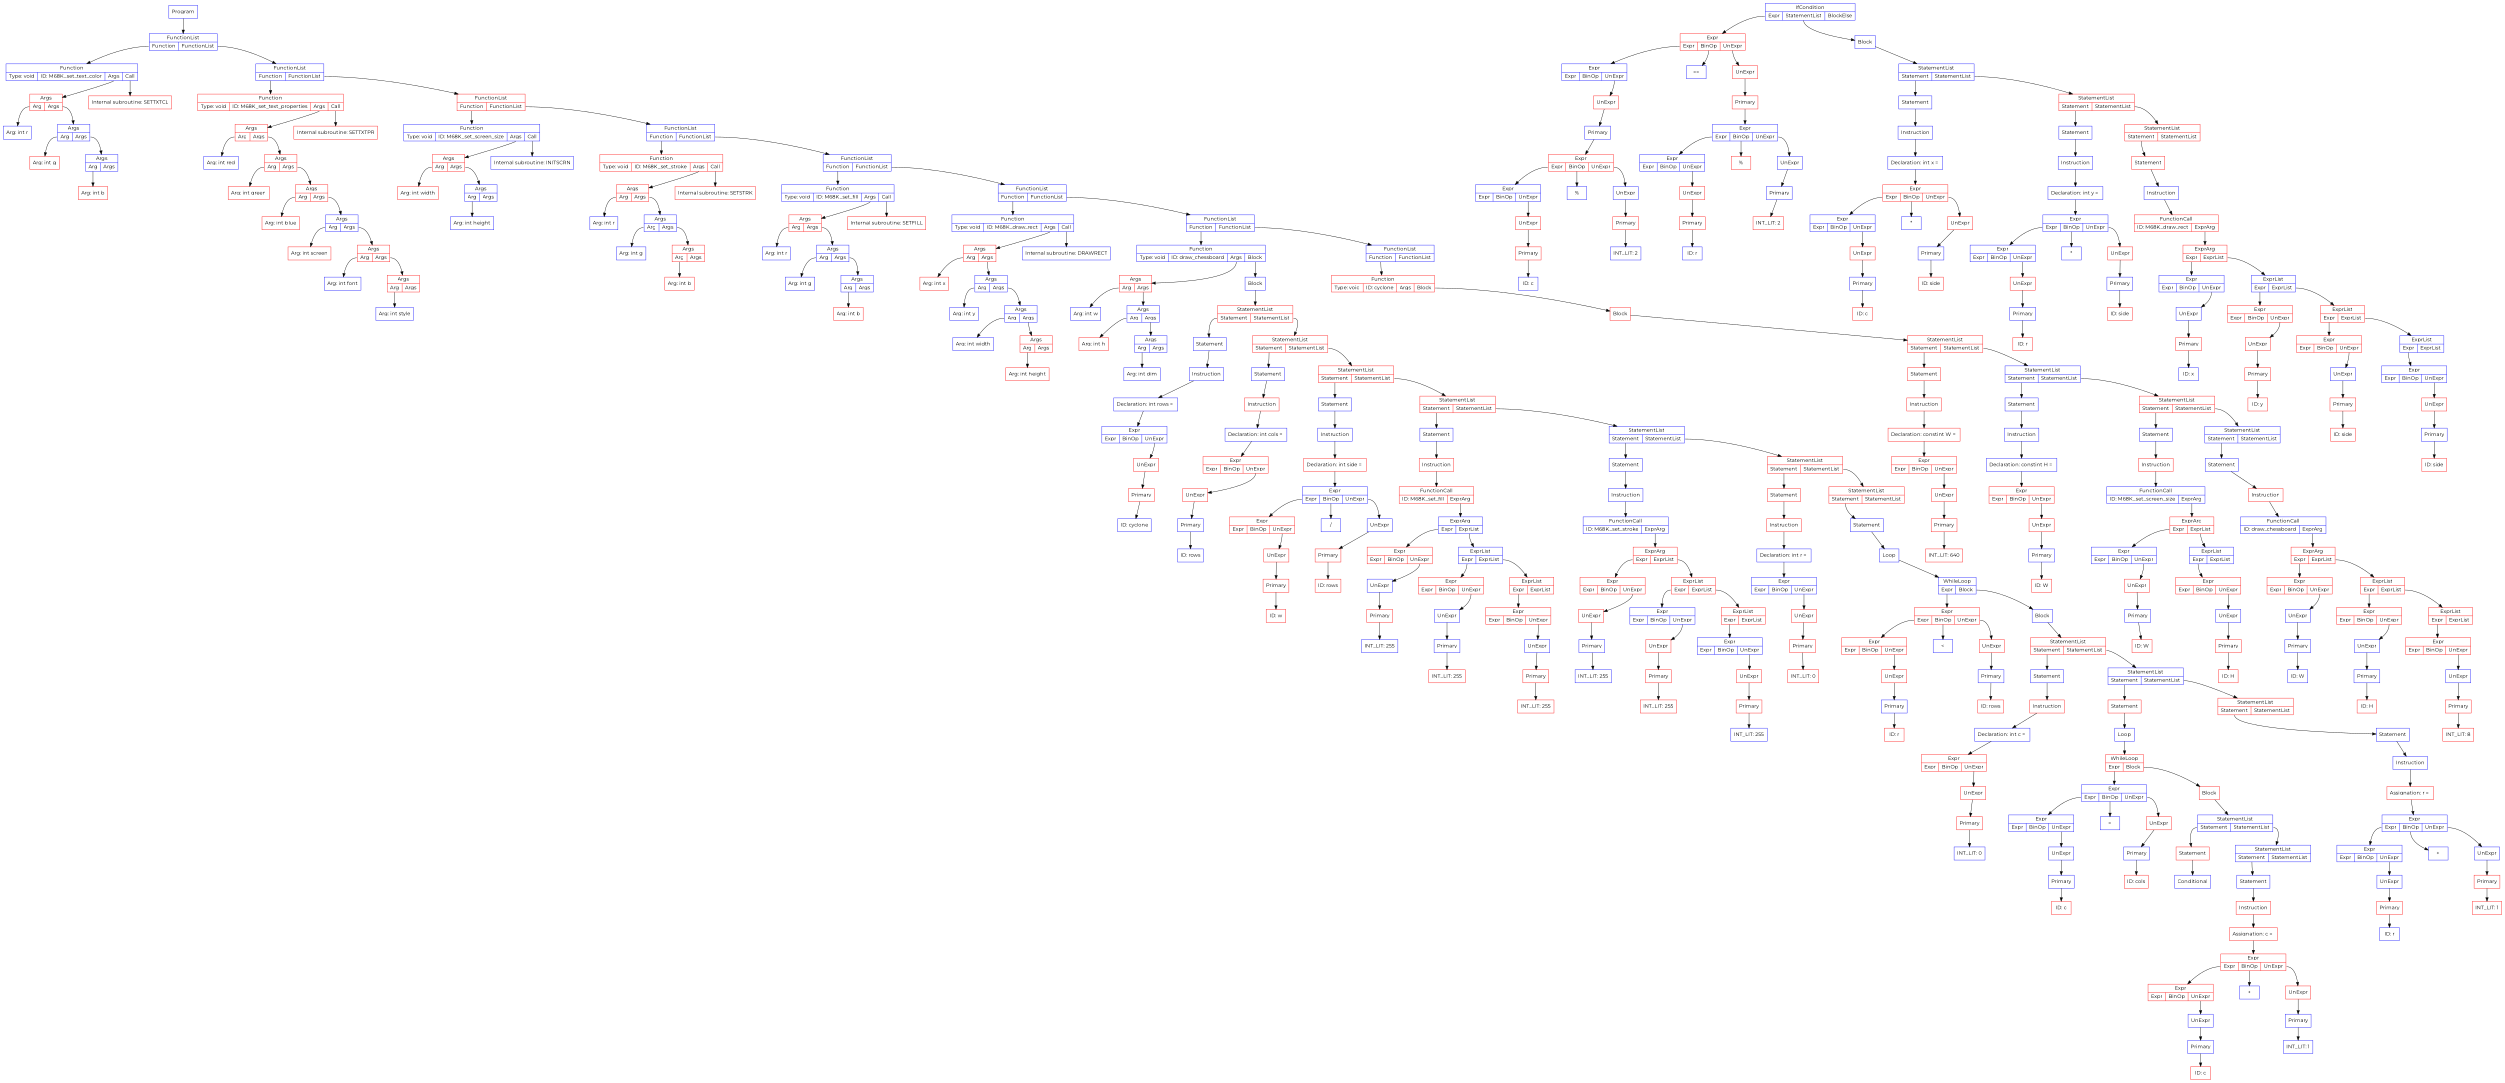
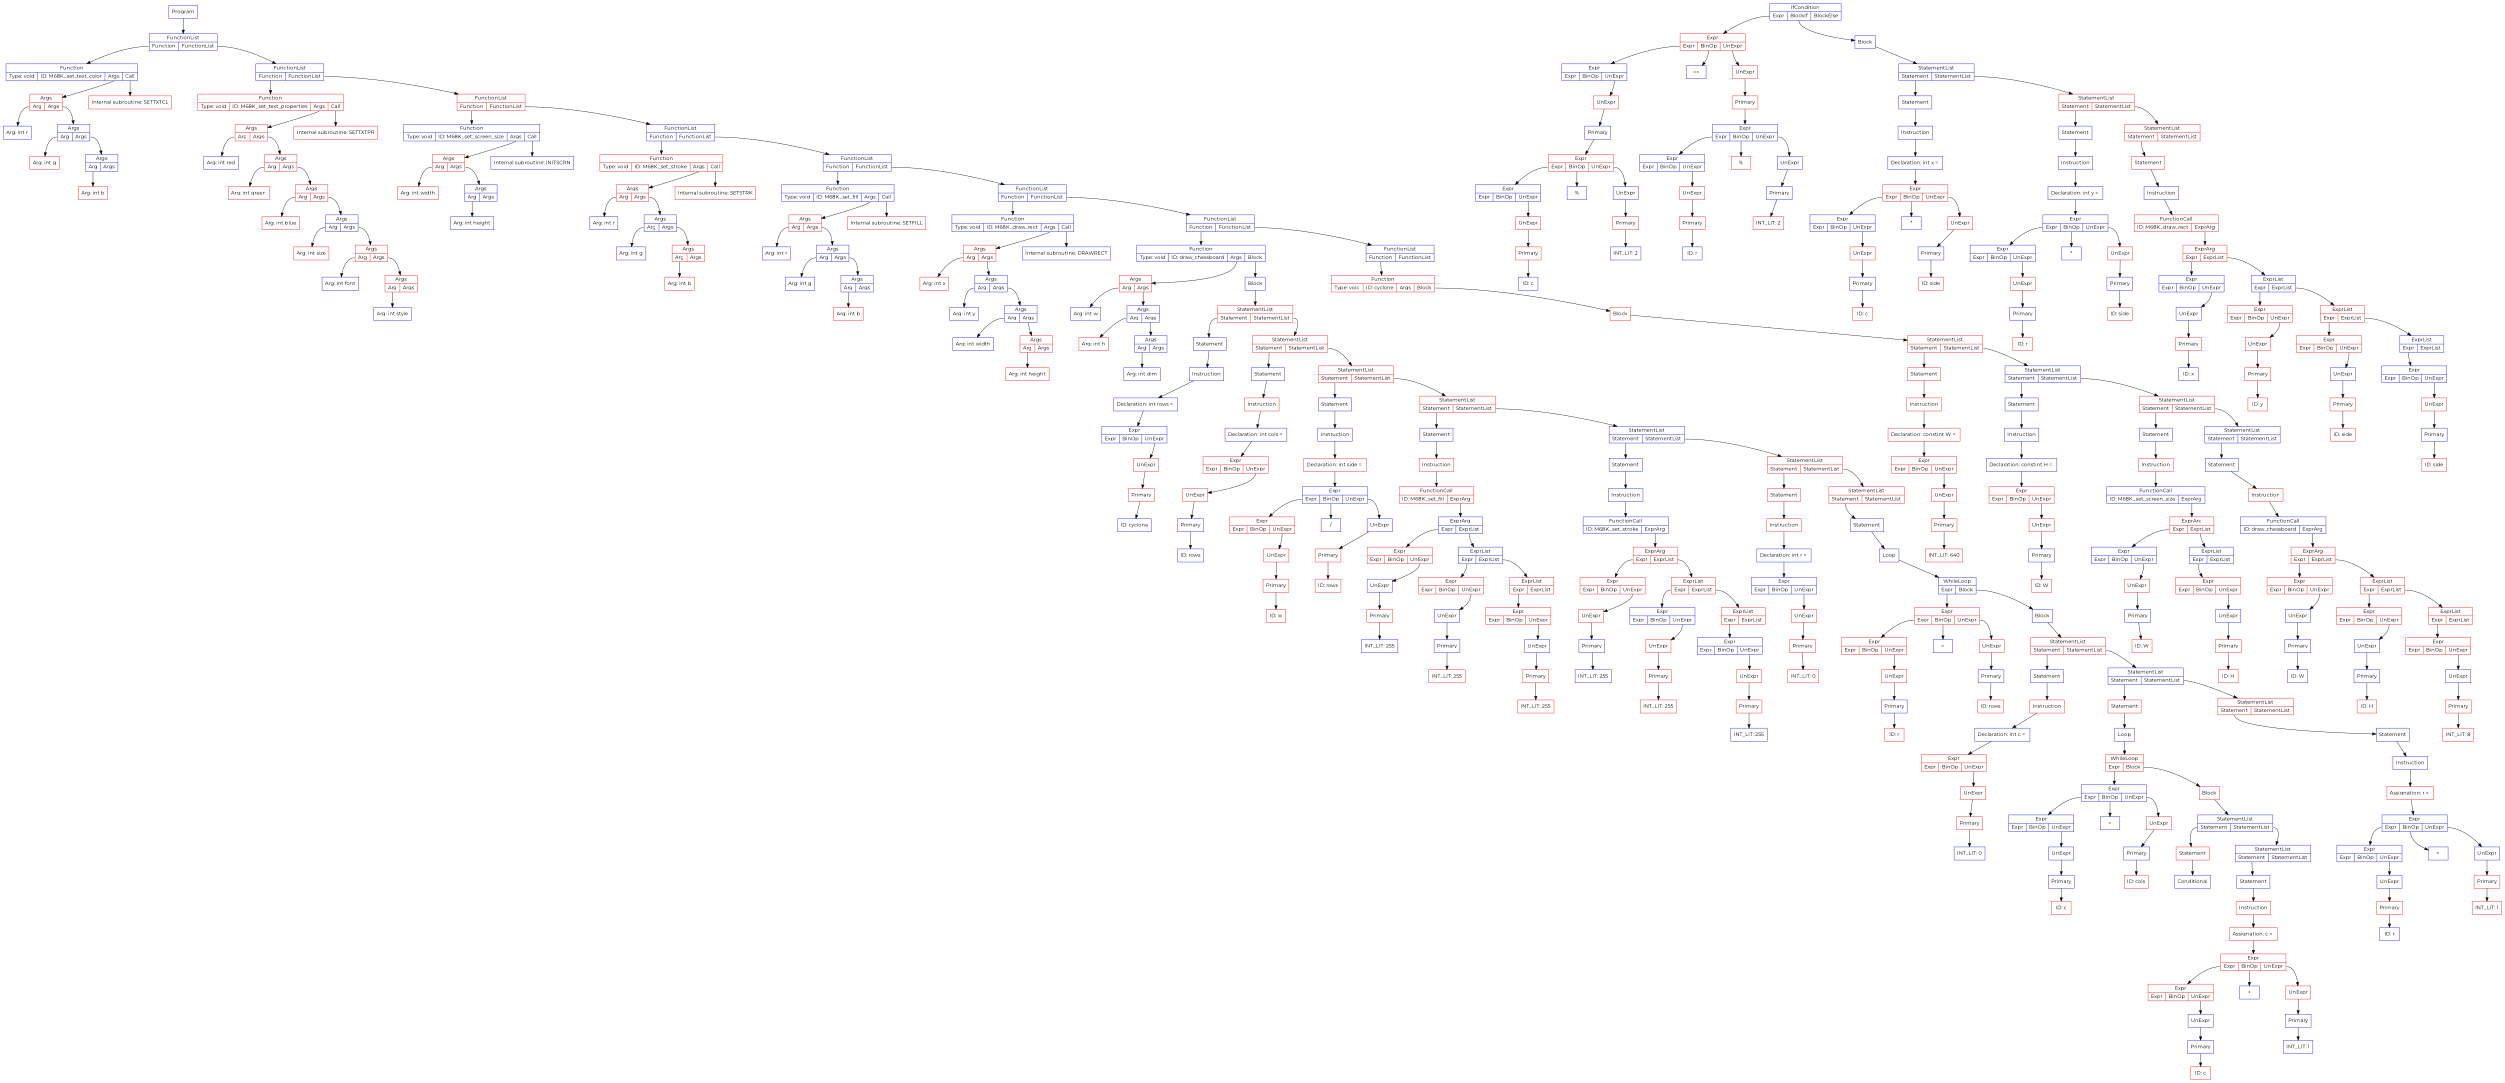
node "IfCondition": text "StatementList" -> "BlockIf"
node "Arg: int screen": label "Arg: int screen" -> "Arg: int size"
